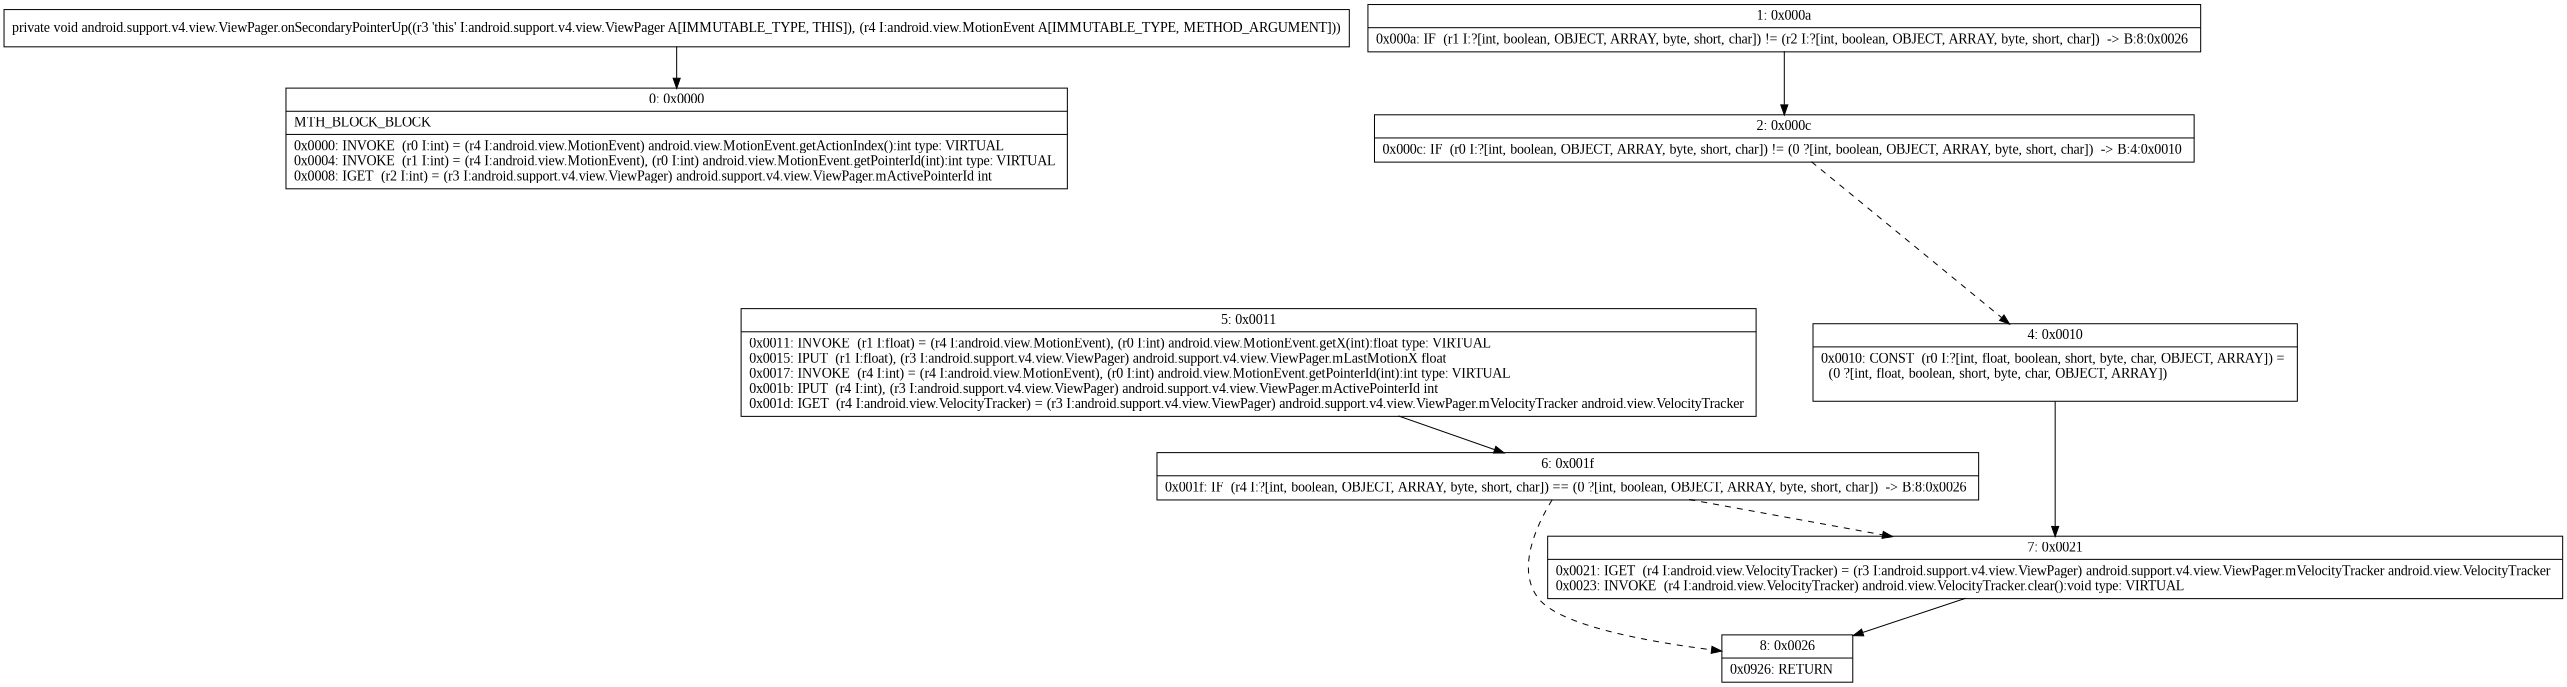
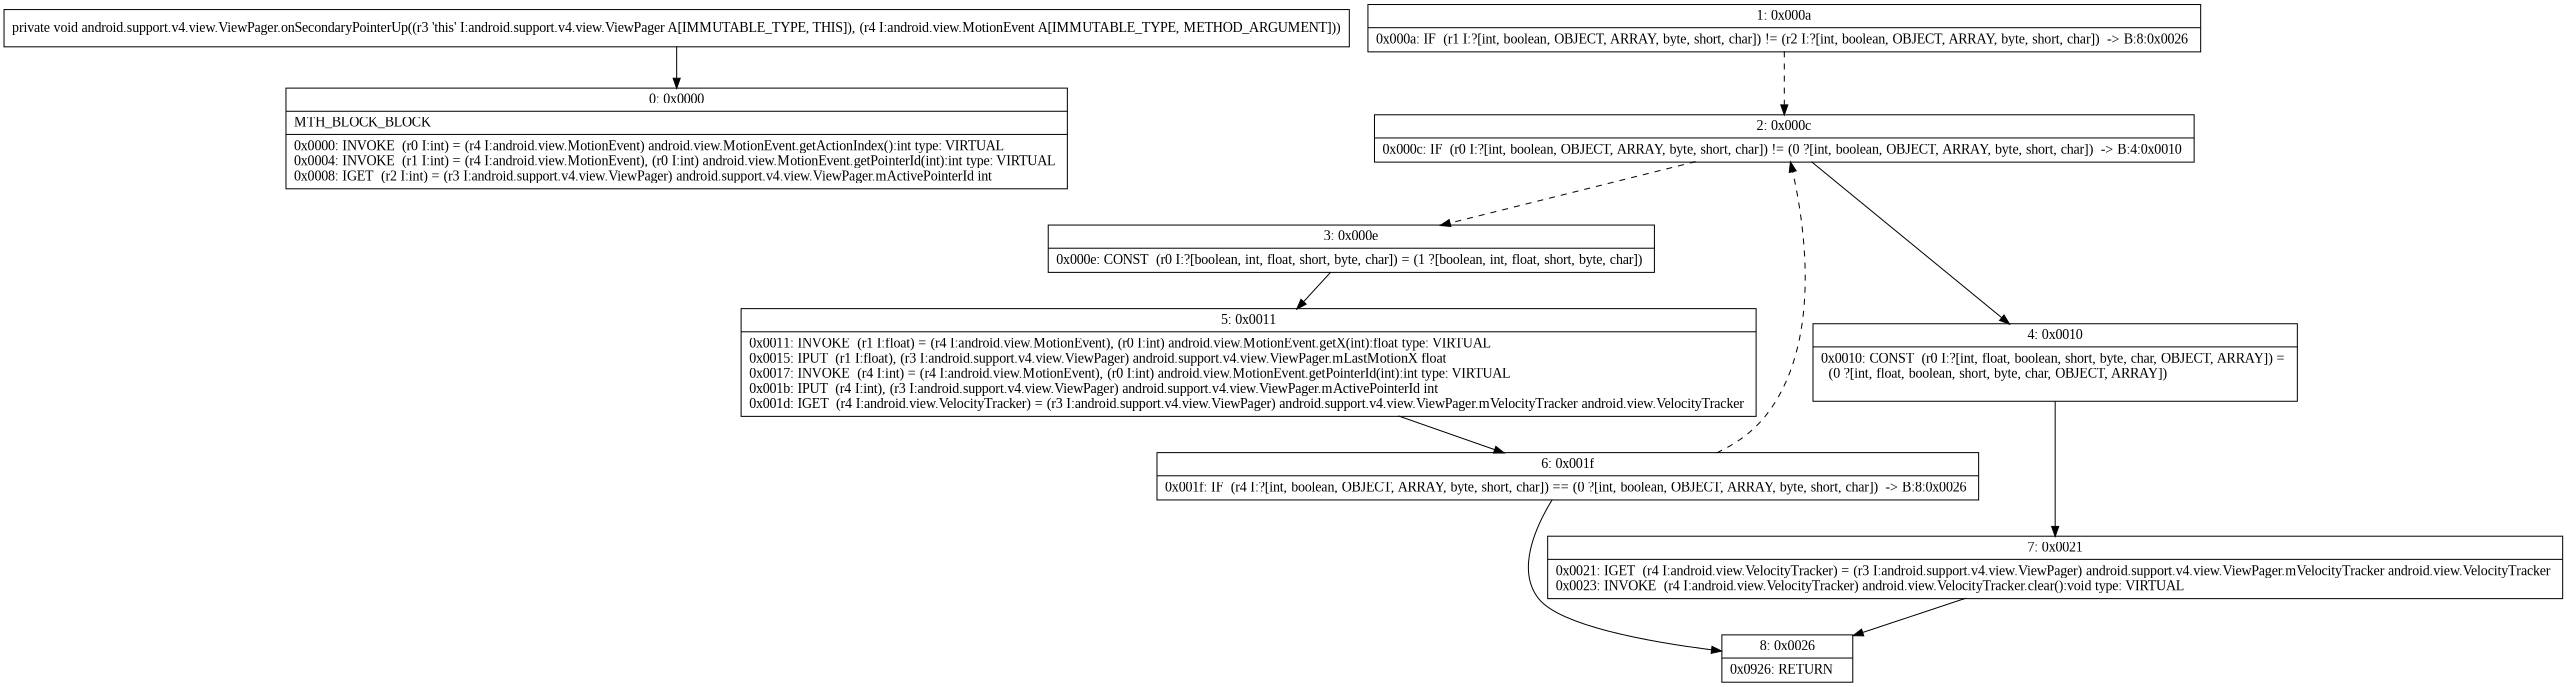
edge "1: 0x000a" -> "2: 0x000c": style solid -> dashed
edge "2: 0x000c" -> "4: 0x0010": style dashed -> solid
node "3: 0x000e": added
edge "6: 0x001f" -> "7: 0x0021": now "6: 0x001f" -> "2: 0x000c"
edge "6: 0x001f" -> "8: 0x0026": style dashed -> solid
